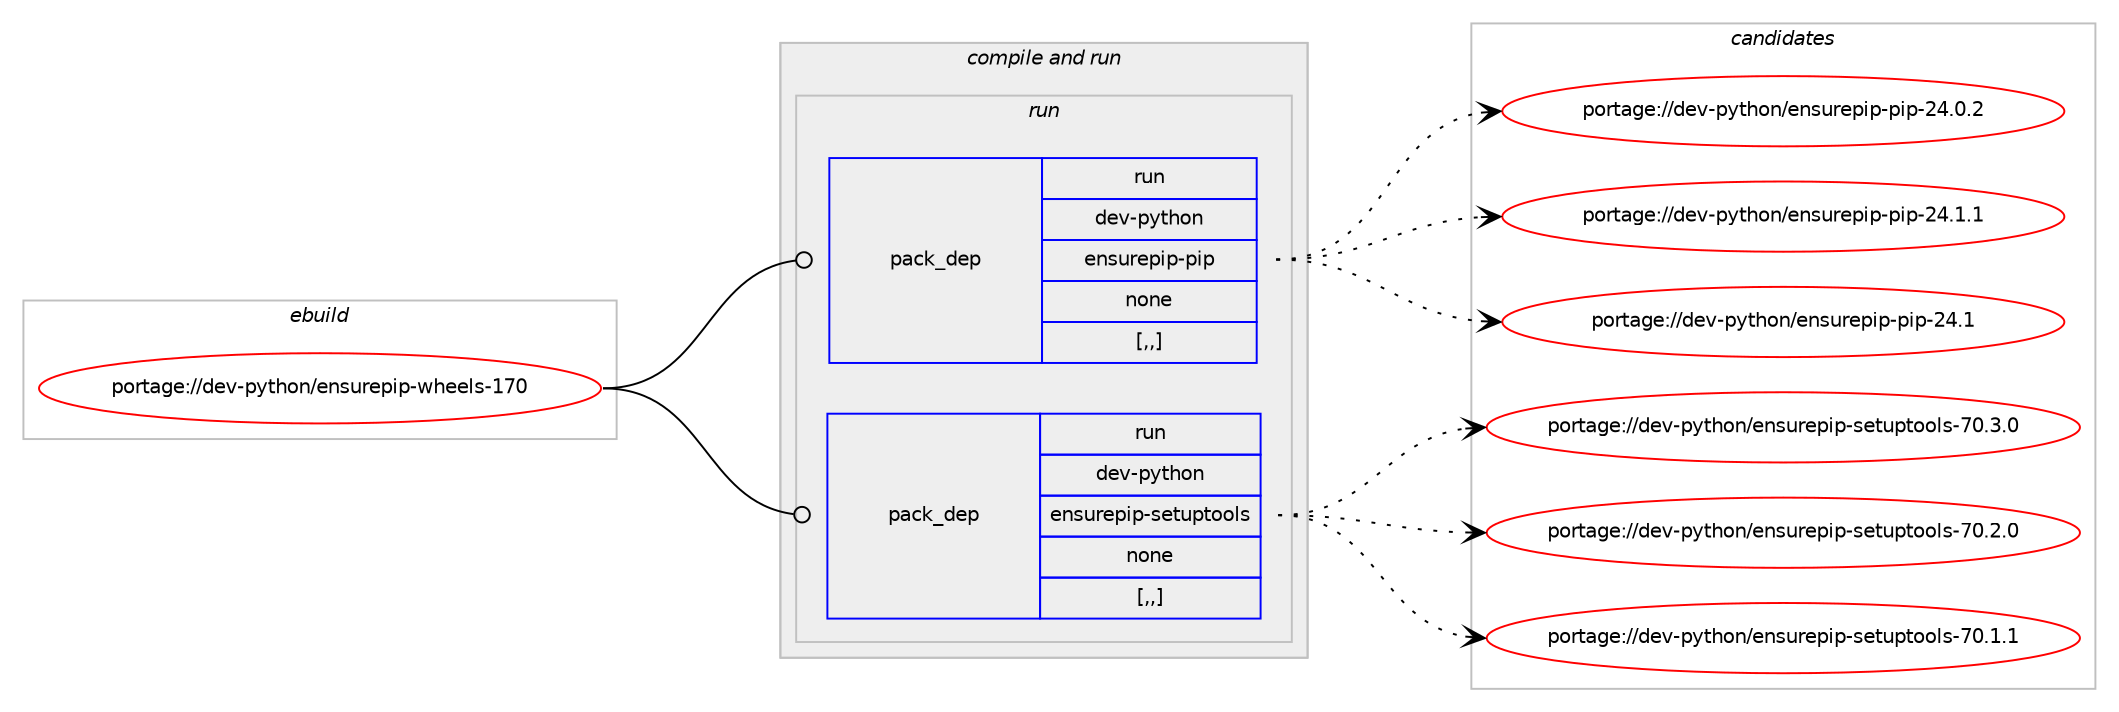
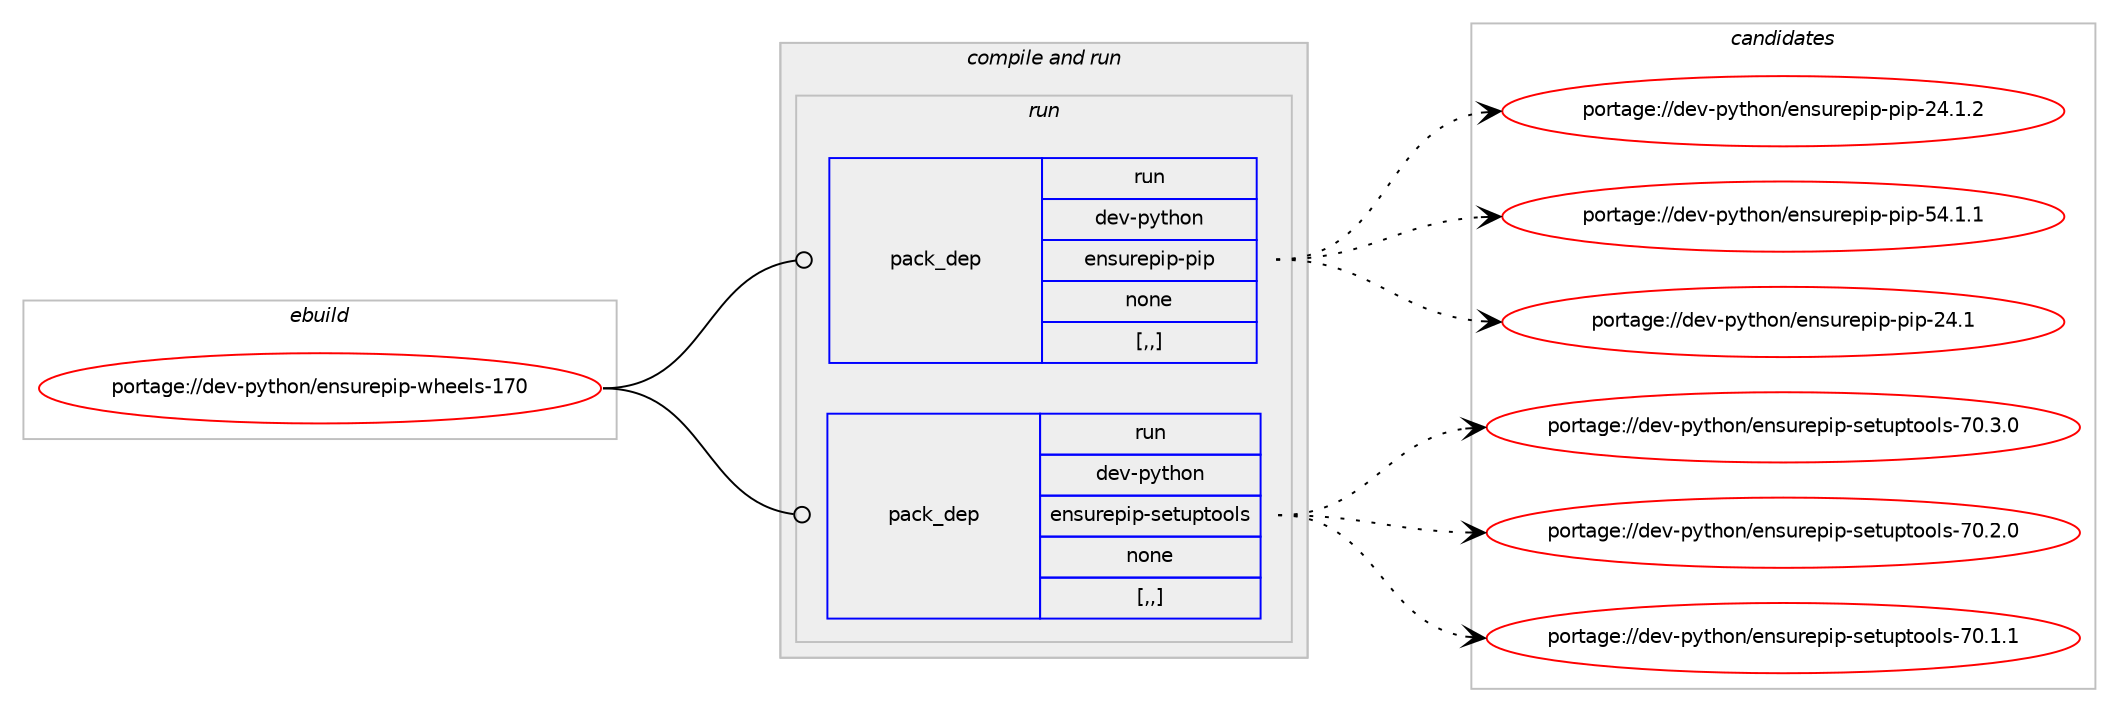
node "portage://dev-python/ensurepip-pip-24.0.2": label "portage://dev-python/ensurepip-pip-24.0.2" -> "portage://dev-python/ensurepip-pip-24.1.2"
node "portage://dev-python/ensurepip-pip-24.1.1": label "portage://dev-python/ensurepip-pip-24.1.1" -> "portage://dev-python/ensurepip-pip-54.1.1"
